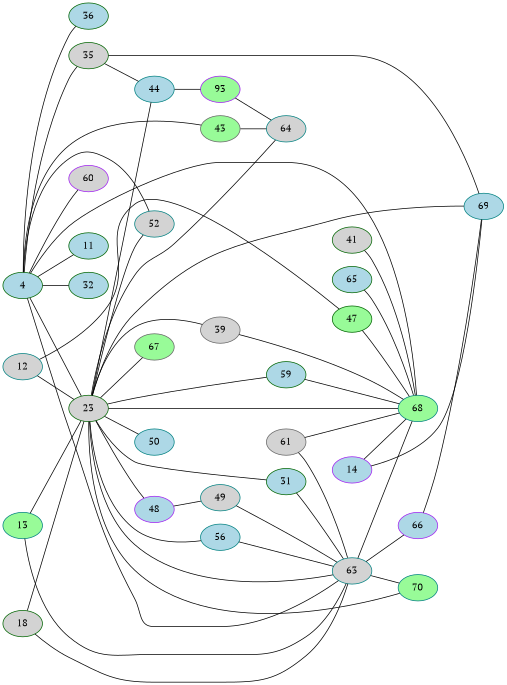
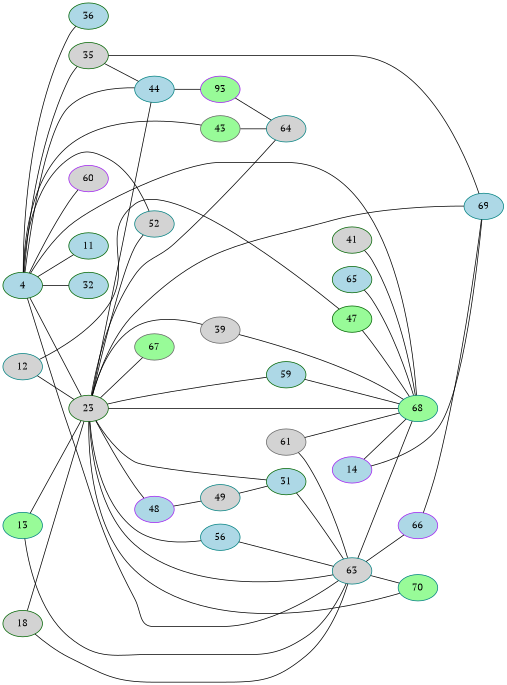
edge "44" -- "4": added
node "50": removed
edge "49" -- "63": now "49" -- "31"
